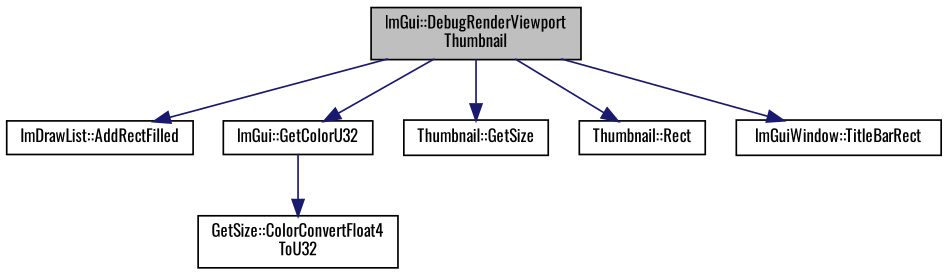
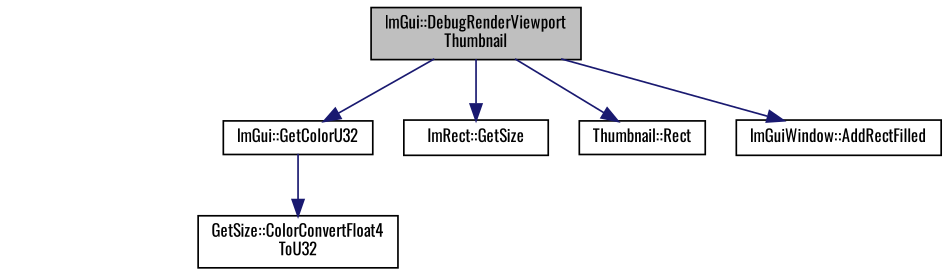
node "ImDrawList::AddRectFilled": removed
node "Thumbnail::GetSize": label "Thumbnail::GetSize" -> "ImRect::GetSize"
node "ImGuiWindow::TitleBarRect": label "ImGuiWindow::TitleBarRect" -> "ImGuiWindow::AddRectFilled"
